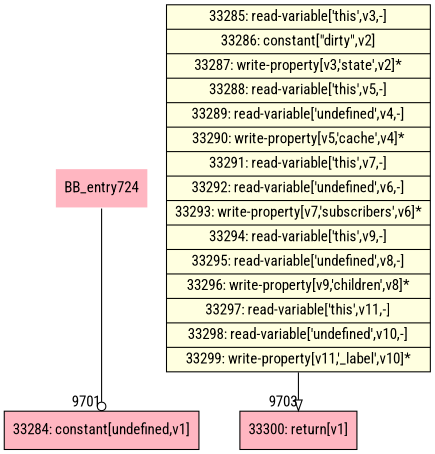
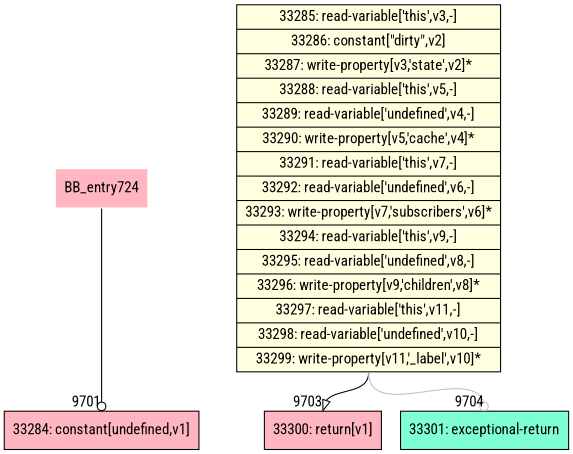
node "33301: exceptional-return": added
